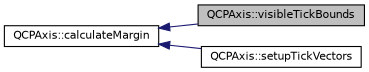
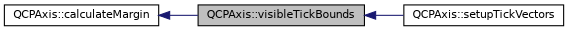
edge "QCPAxis::setupTickVectors" -> "QCPAxis::calculateMargin": now "QCPAxis::setupTickVectors" -> "QCPAxis::visibleTickBounds"
